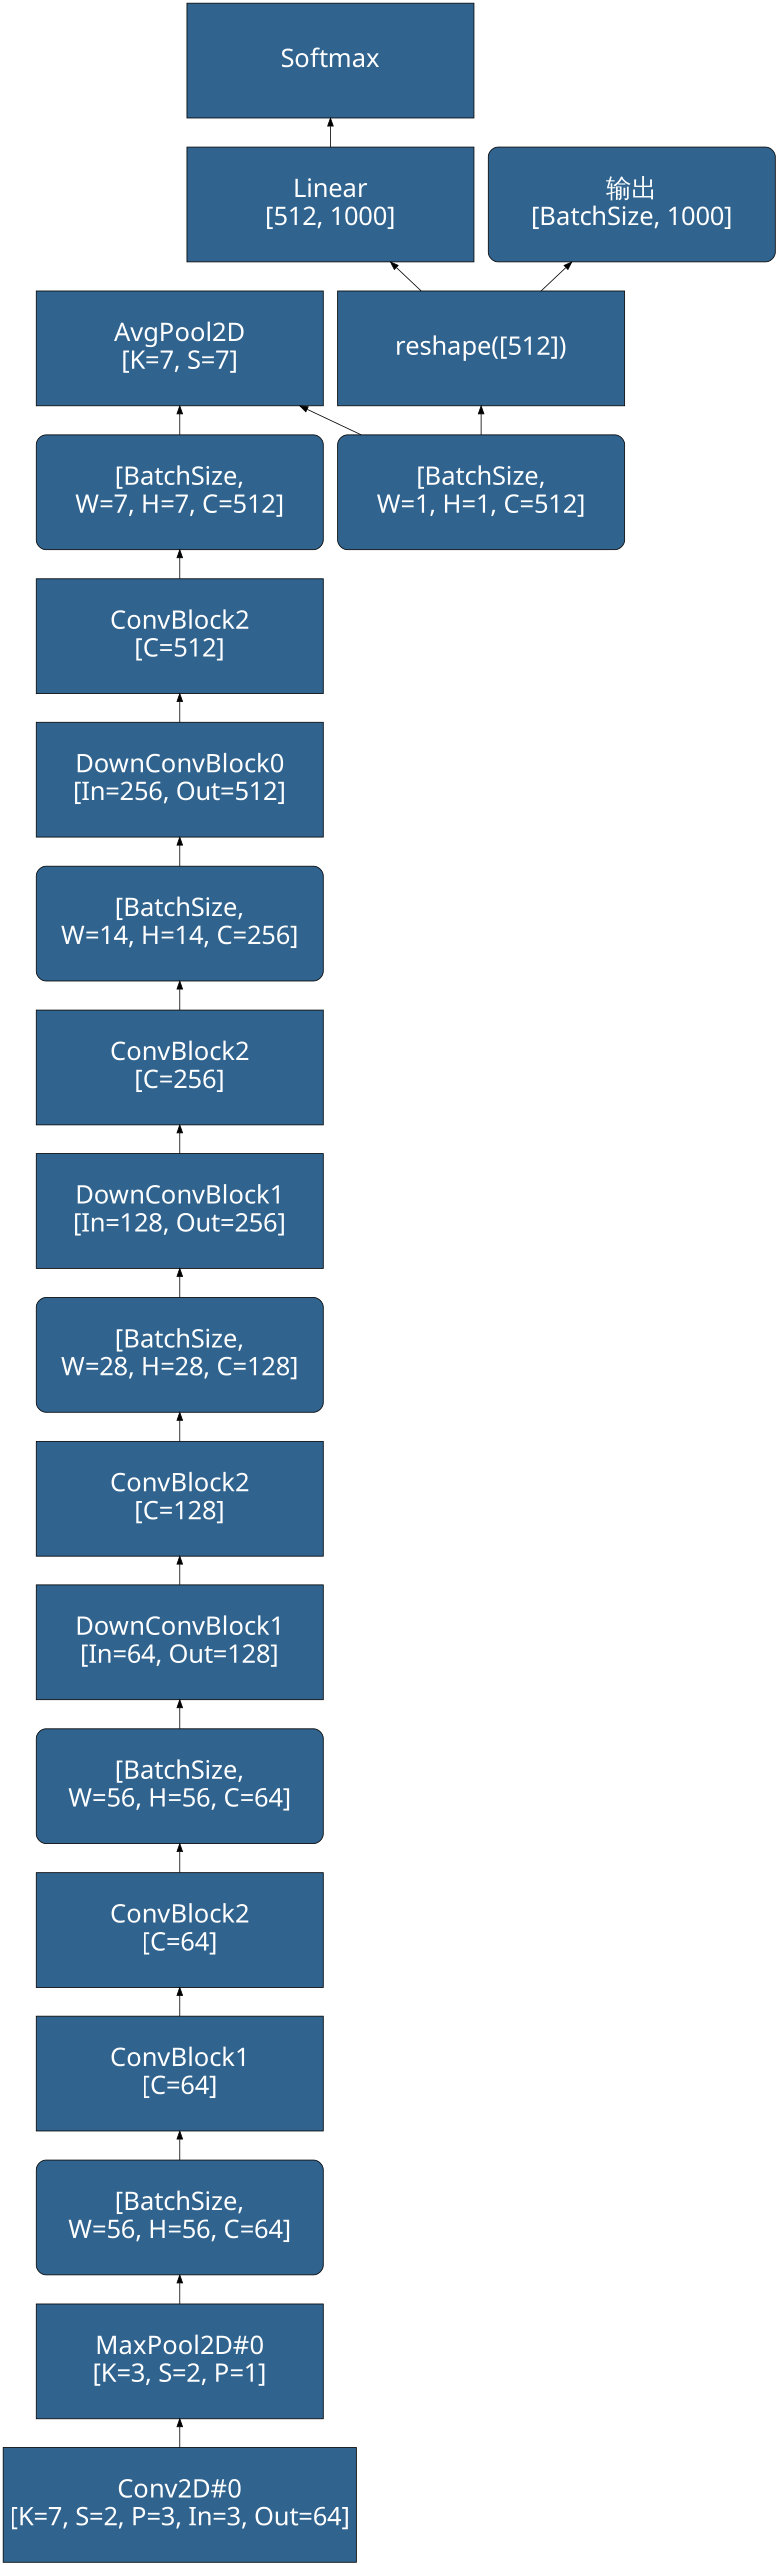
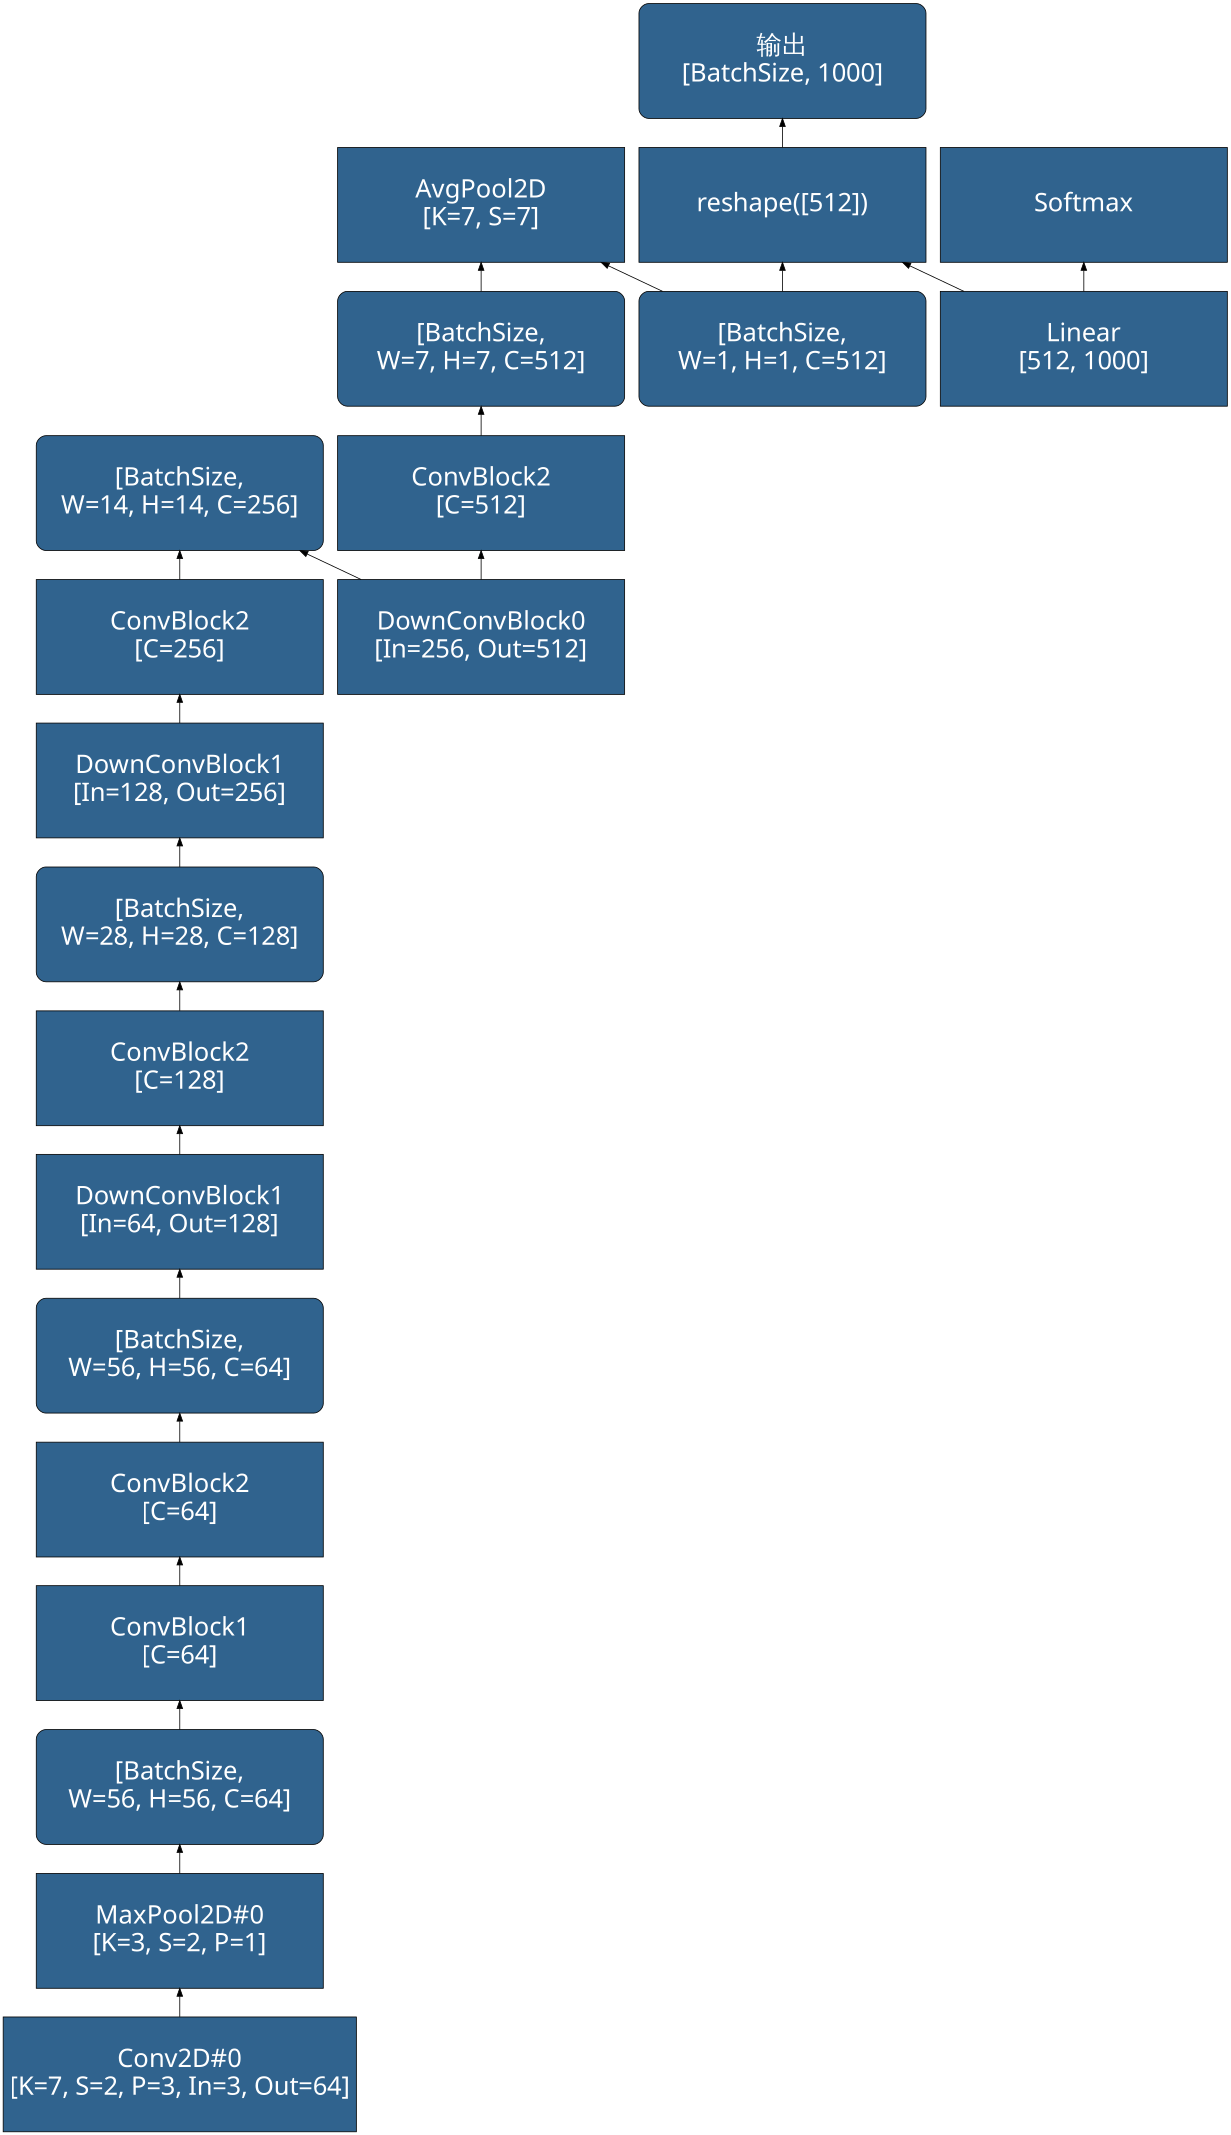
edge "reshape([512])" -> "Linear [512, 1000]": reversed
edge "[BatchSize, W=14, H=14, C=256]" -> "DownConvBlock0 [In=256, Out=512]": reversed
